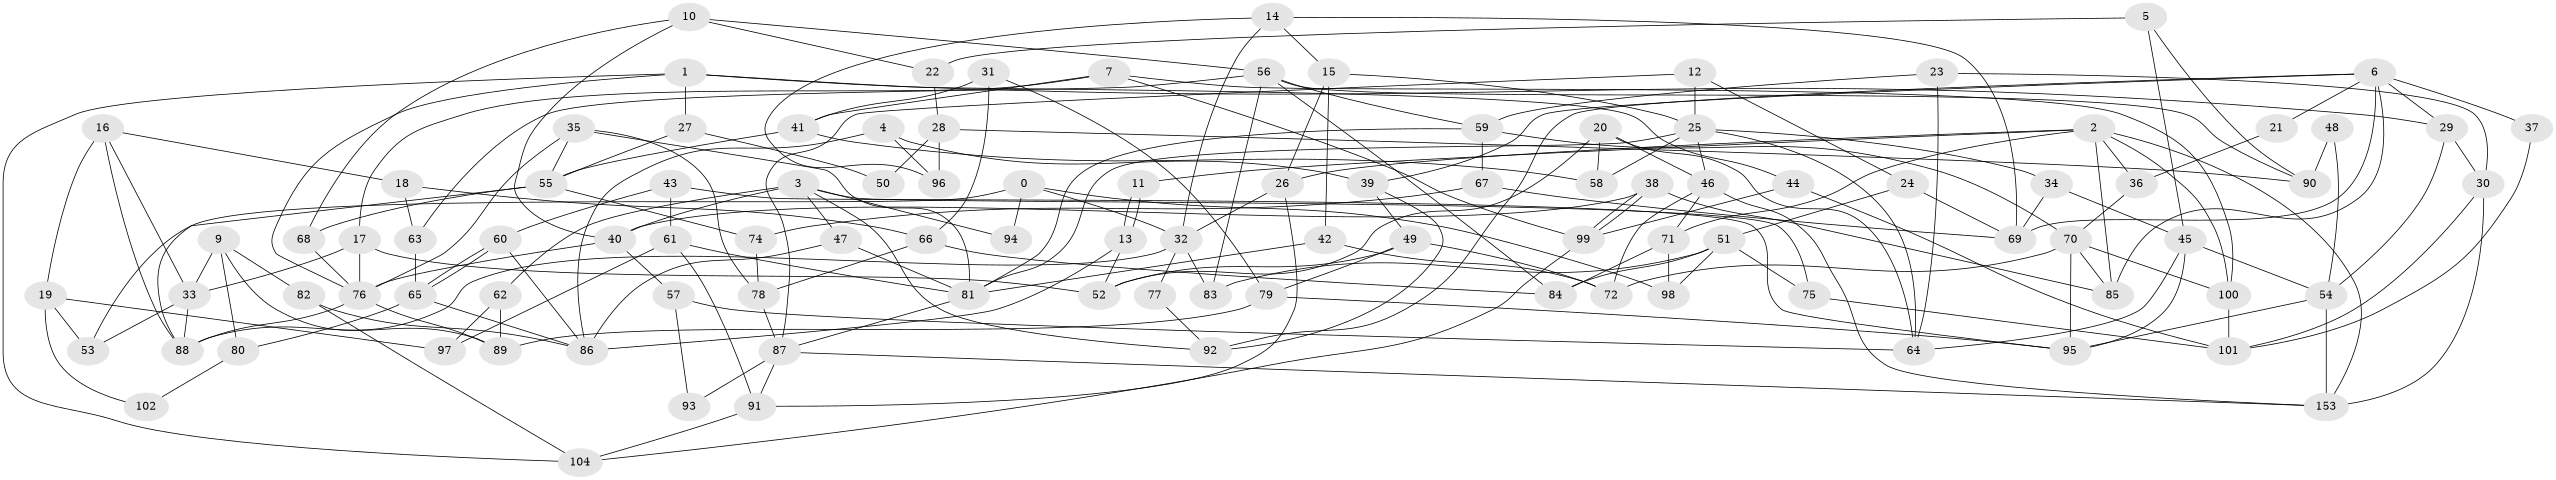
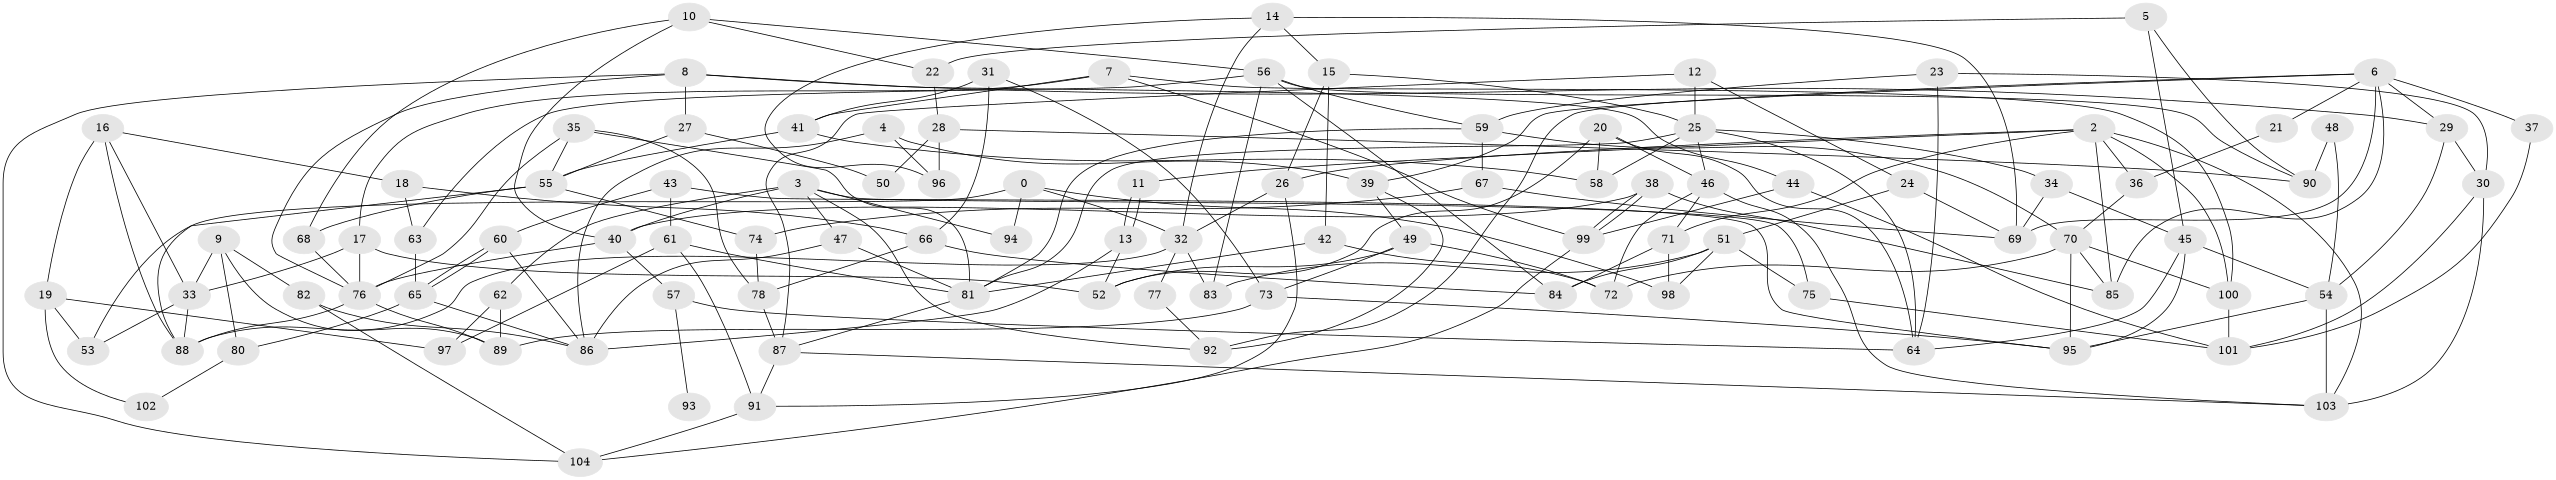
node "1": label "1" -> "8"
node "79": label "79" -> "73"
edge "87" -- "93": removed
node "153": label "153" -> "103"
